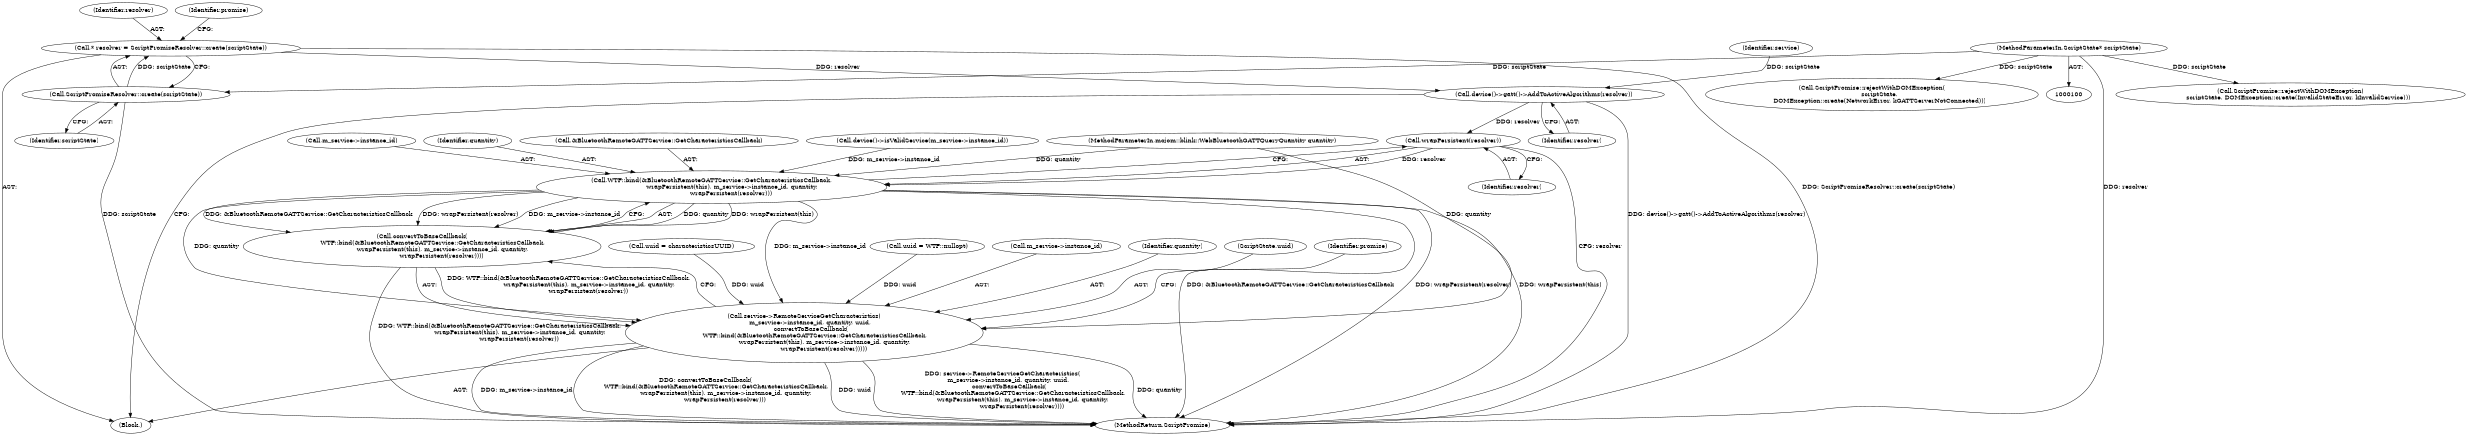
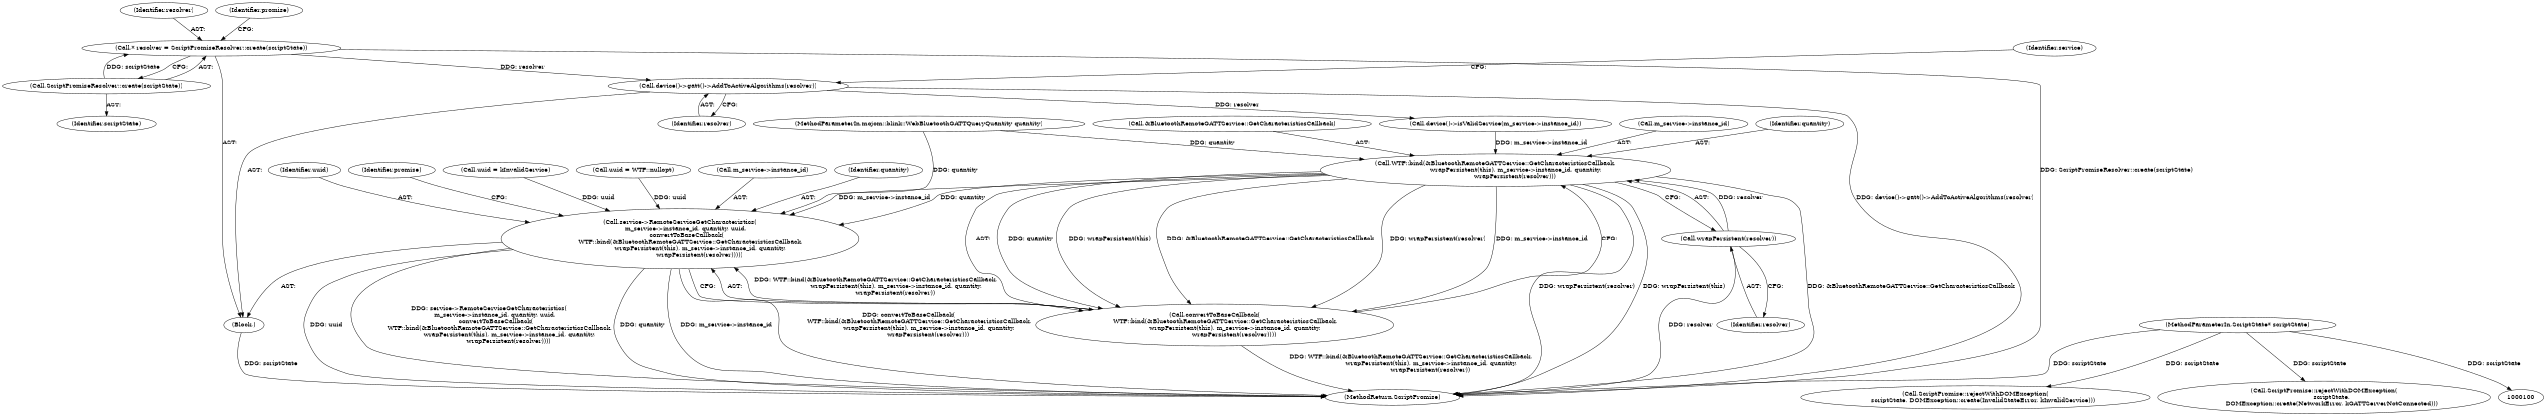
edge "(Identifier,service)" -> "(Call,device()->gatt()->AddToActiveAlgorithms(resolver))": label "DDG: scriptState" -> "CFG: "
edge "(MethodParameterIn,ScriptState* scriptState)" -> "1000100": label "AST: " -> "DDG: scriptState"
edge "(MethodParameterIn,ScriptState* scriptState)" -> "(Call,ScriptPromiseResolver::create(scriptState))": removed, label "DDG: scriptState"
edge "(Call,device()->gatt()->AddToActiveAlgorithms(resolver))" -> "(Call,wrapPersistent(resolver))": now "(Call,device()->gatt()->AddToActiveAlgorithms(resolver))" -> "(Call,device()->isValidService(m_service->instance_id))"
edge "(Identifier,scriptState)" -> "(Call,ScriptPromiseResolver::create(scriptState))": removed, label "AST:"
edge "(Call,ScriptPromiseResolver::create(scriptState))" -> "(Identifier,scriptState)": label "CFG: " -> "AST: "
edge "(MethodParameterIn,ScriptState* scriptState)" -> "(MethodReturn,ScriptPromise)": label "DDG: resolver" -> "DDG: scriptState"
edge "(Call,device()->gatt()->AddToActiveAlgorithms(resolver))" -> "(Block,)": label "CFG: " -> "AST: "
node "(Call,uuid = characteristicsUUID)": label "(Call,uuid = characteristicsUUID)" -> "(Call,uuid = kInvalidService)"
node "(ScriptState,uuid)": label "(ScriptState,uuid)" -> "(Identifier,uuid)"
edge "(Call,wrapPersistent(resolver))" -> "(MethodReturn,ScriptPromise)": label "CFG: resolver" -> "DDG: resolver"
edge "(Call,ScriptPromiseResolver::create(scriptState))" -> "(MethodReturn,ScriptPromise)": now "(Block,)" -> "(MethodReturn,ScriptPromise)"
